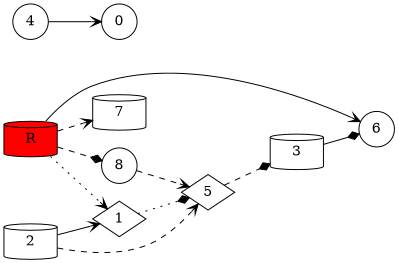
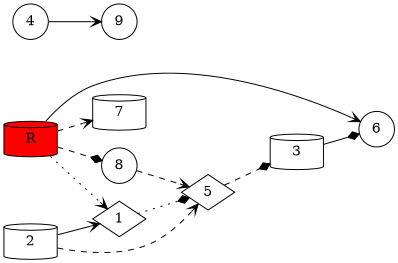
node "0": label "0" -> "9"
